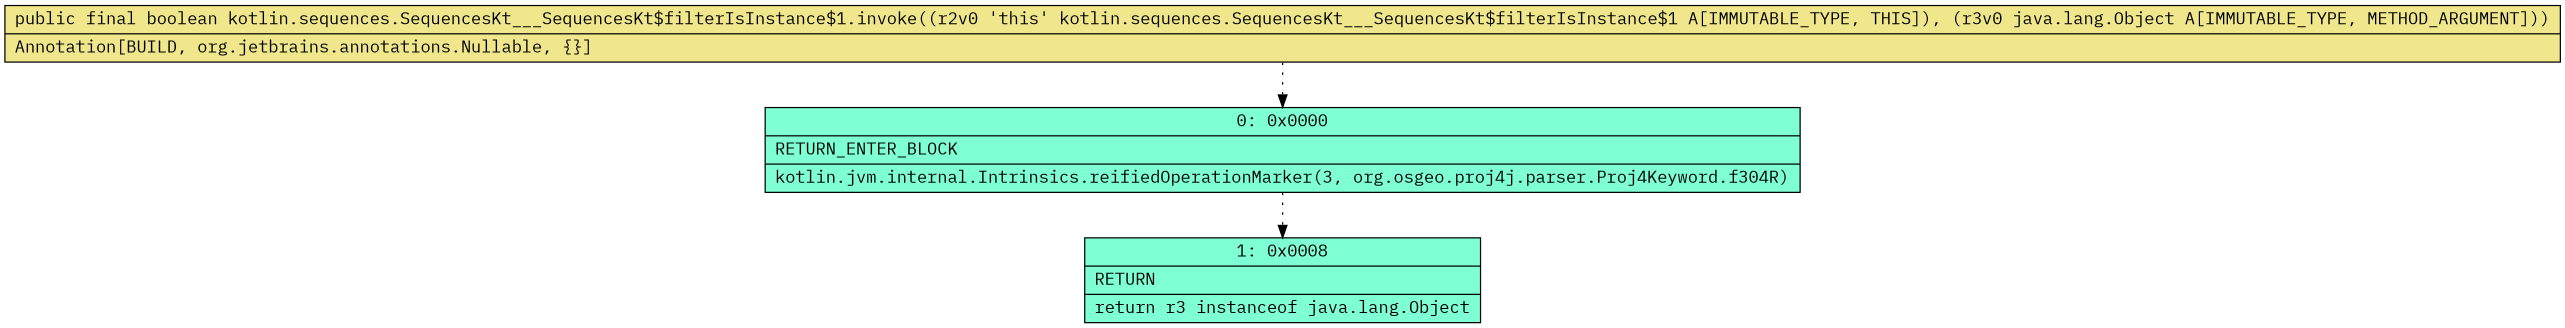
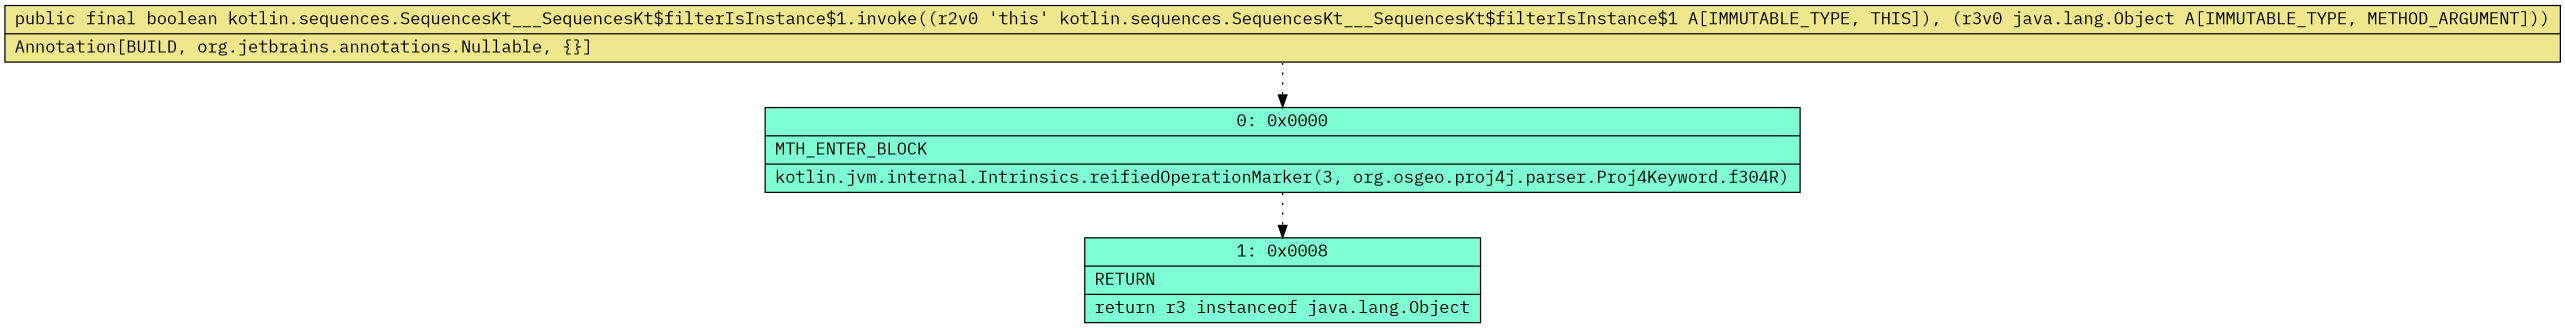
node "0: 0x0000": text "RETURN_ENTER_BLOCK" -> "MTH_ENTER_BLOCK"
